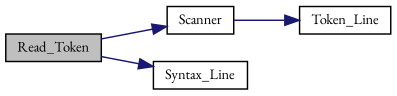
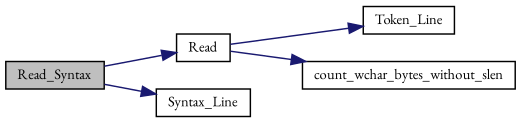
node "Scanner": label "Scanner" -> "Read"
node "Read_Token": label "Read_Token" -> "Read_Syntax"
node "count_wchar_bytes_without_slen": added
